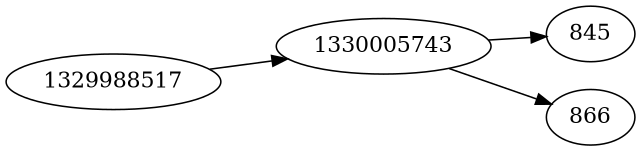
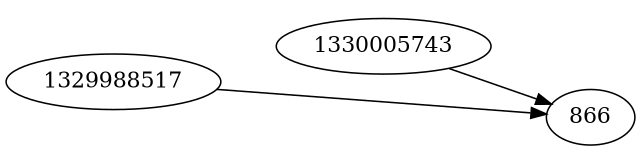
node "845": removed
edge "1329988517" -> "1330005743": now "1329988517" -> "866"
